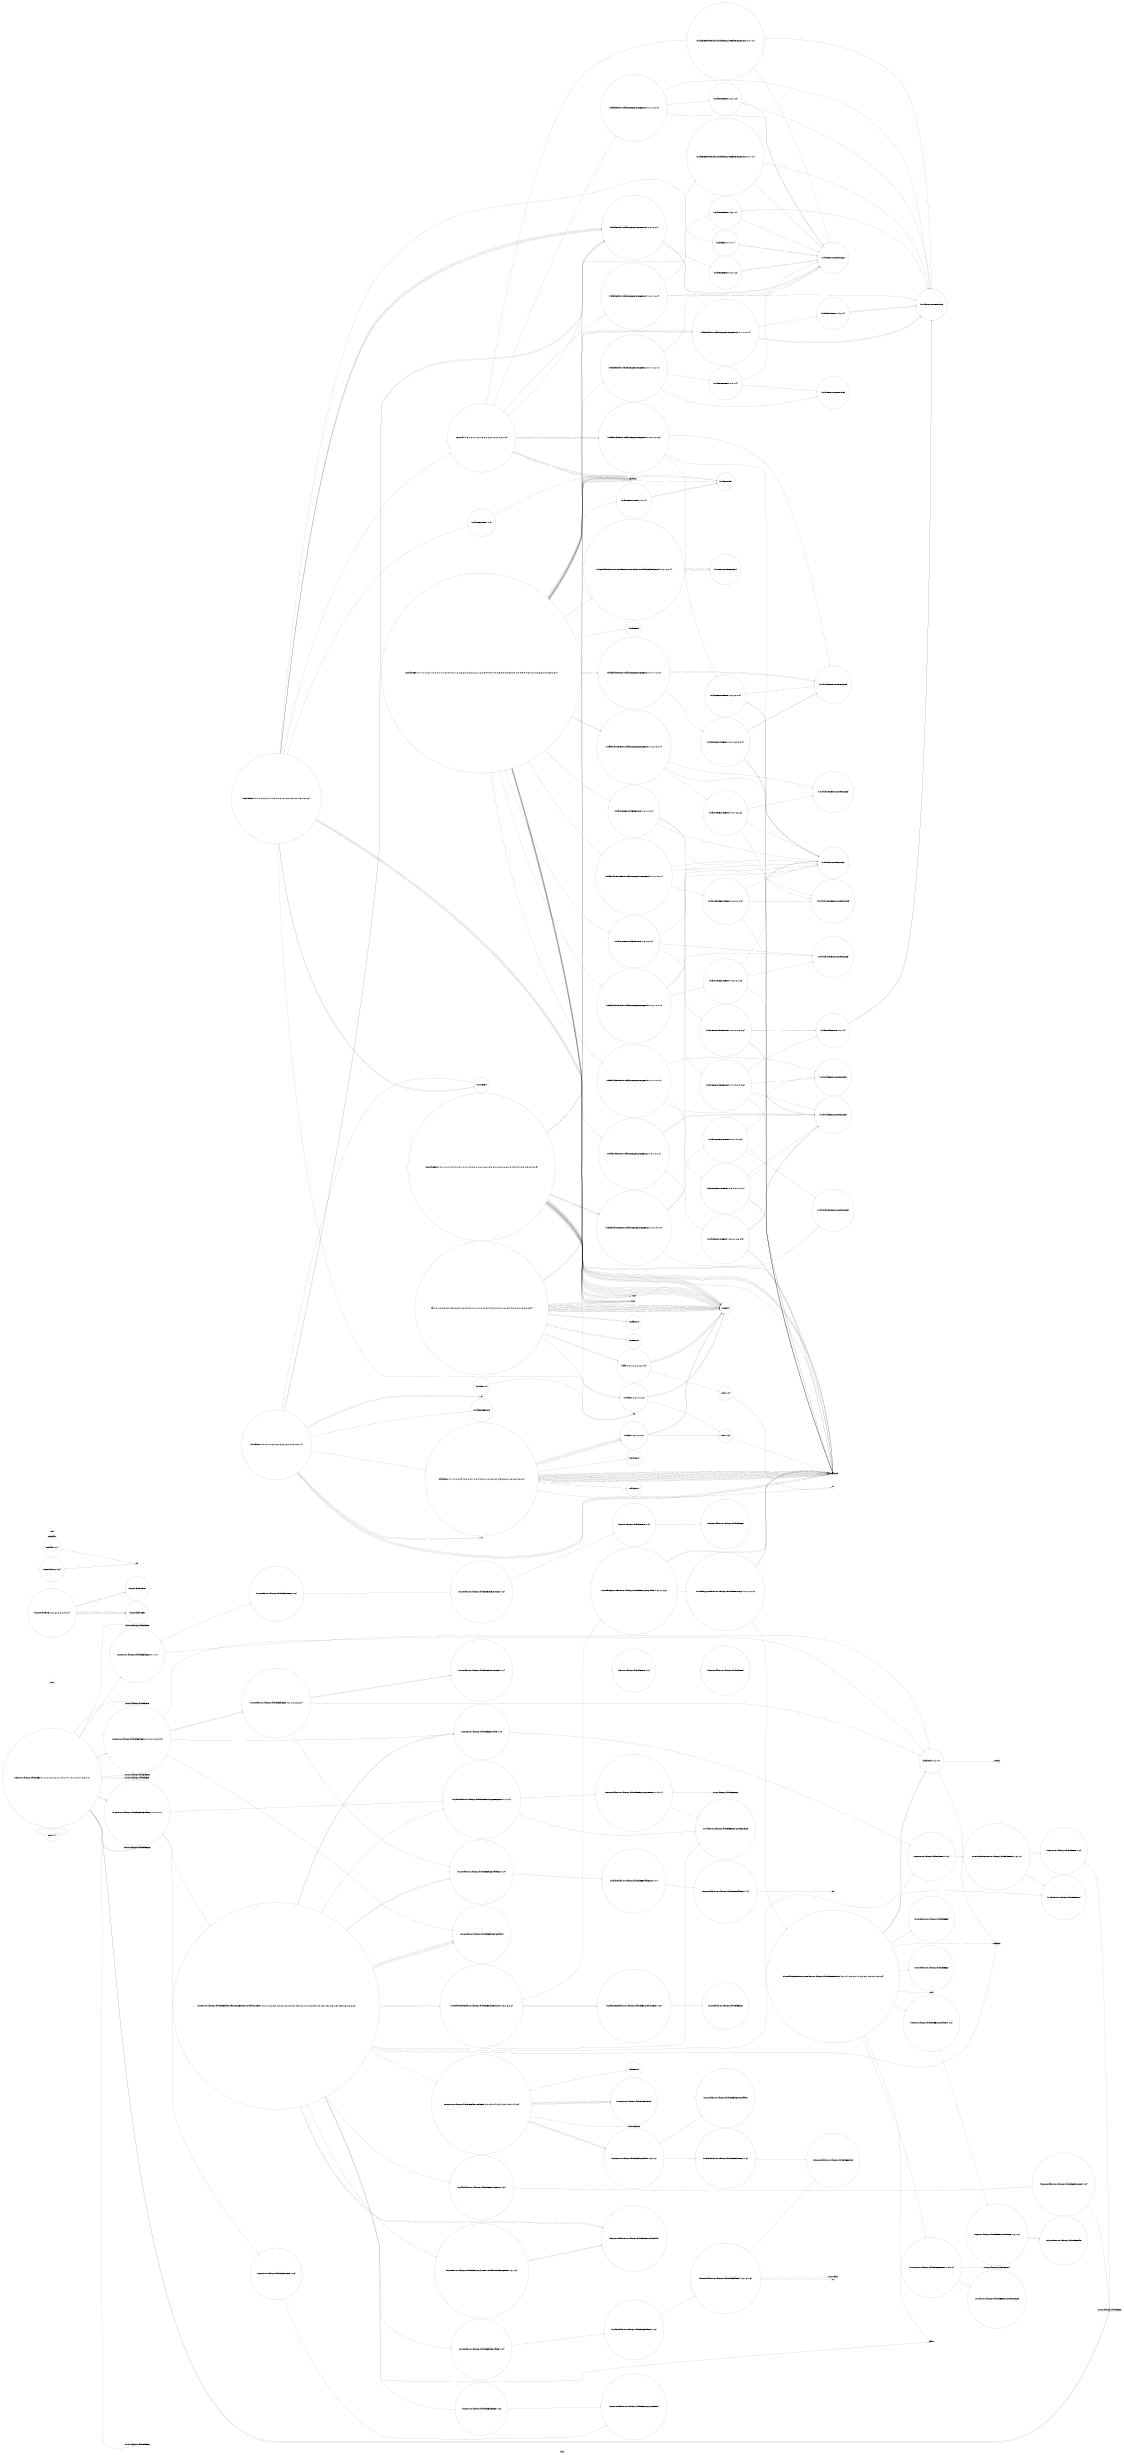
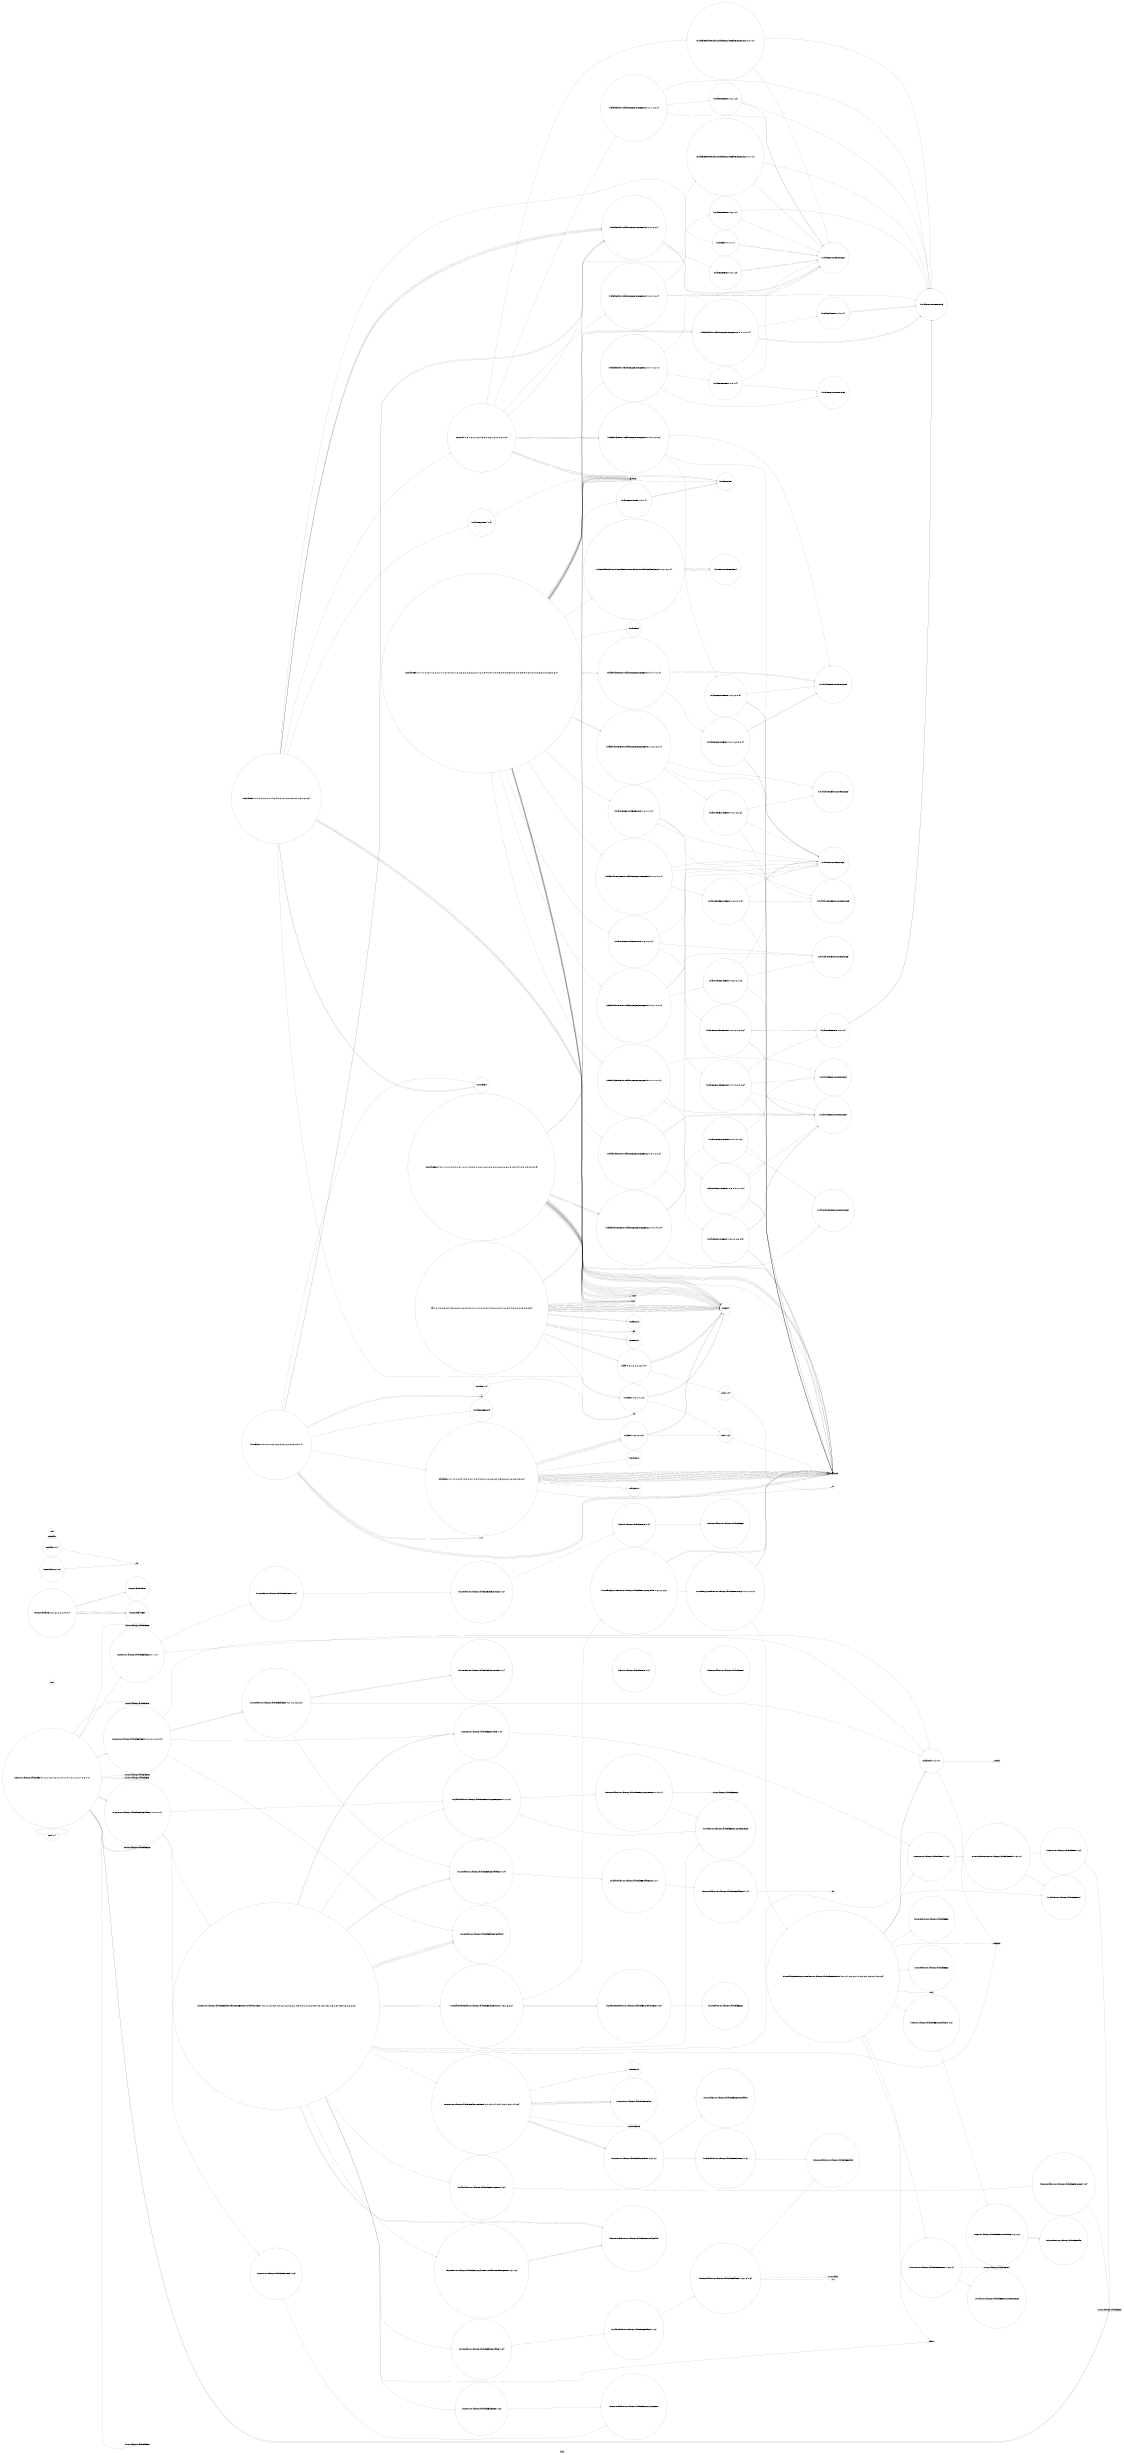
node "scanf": added
